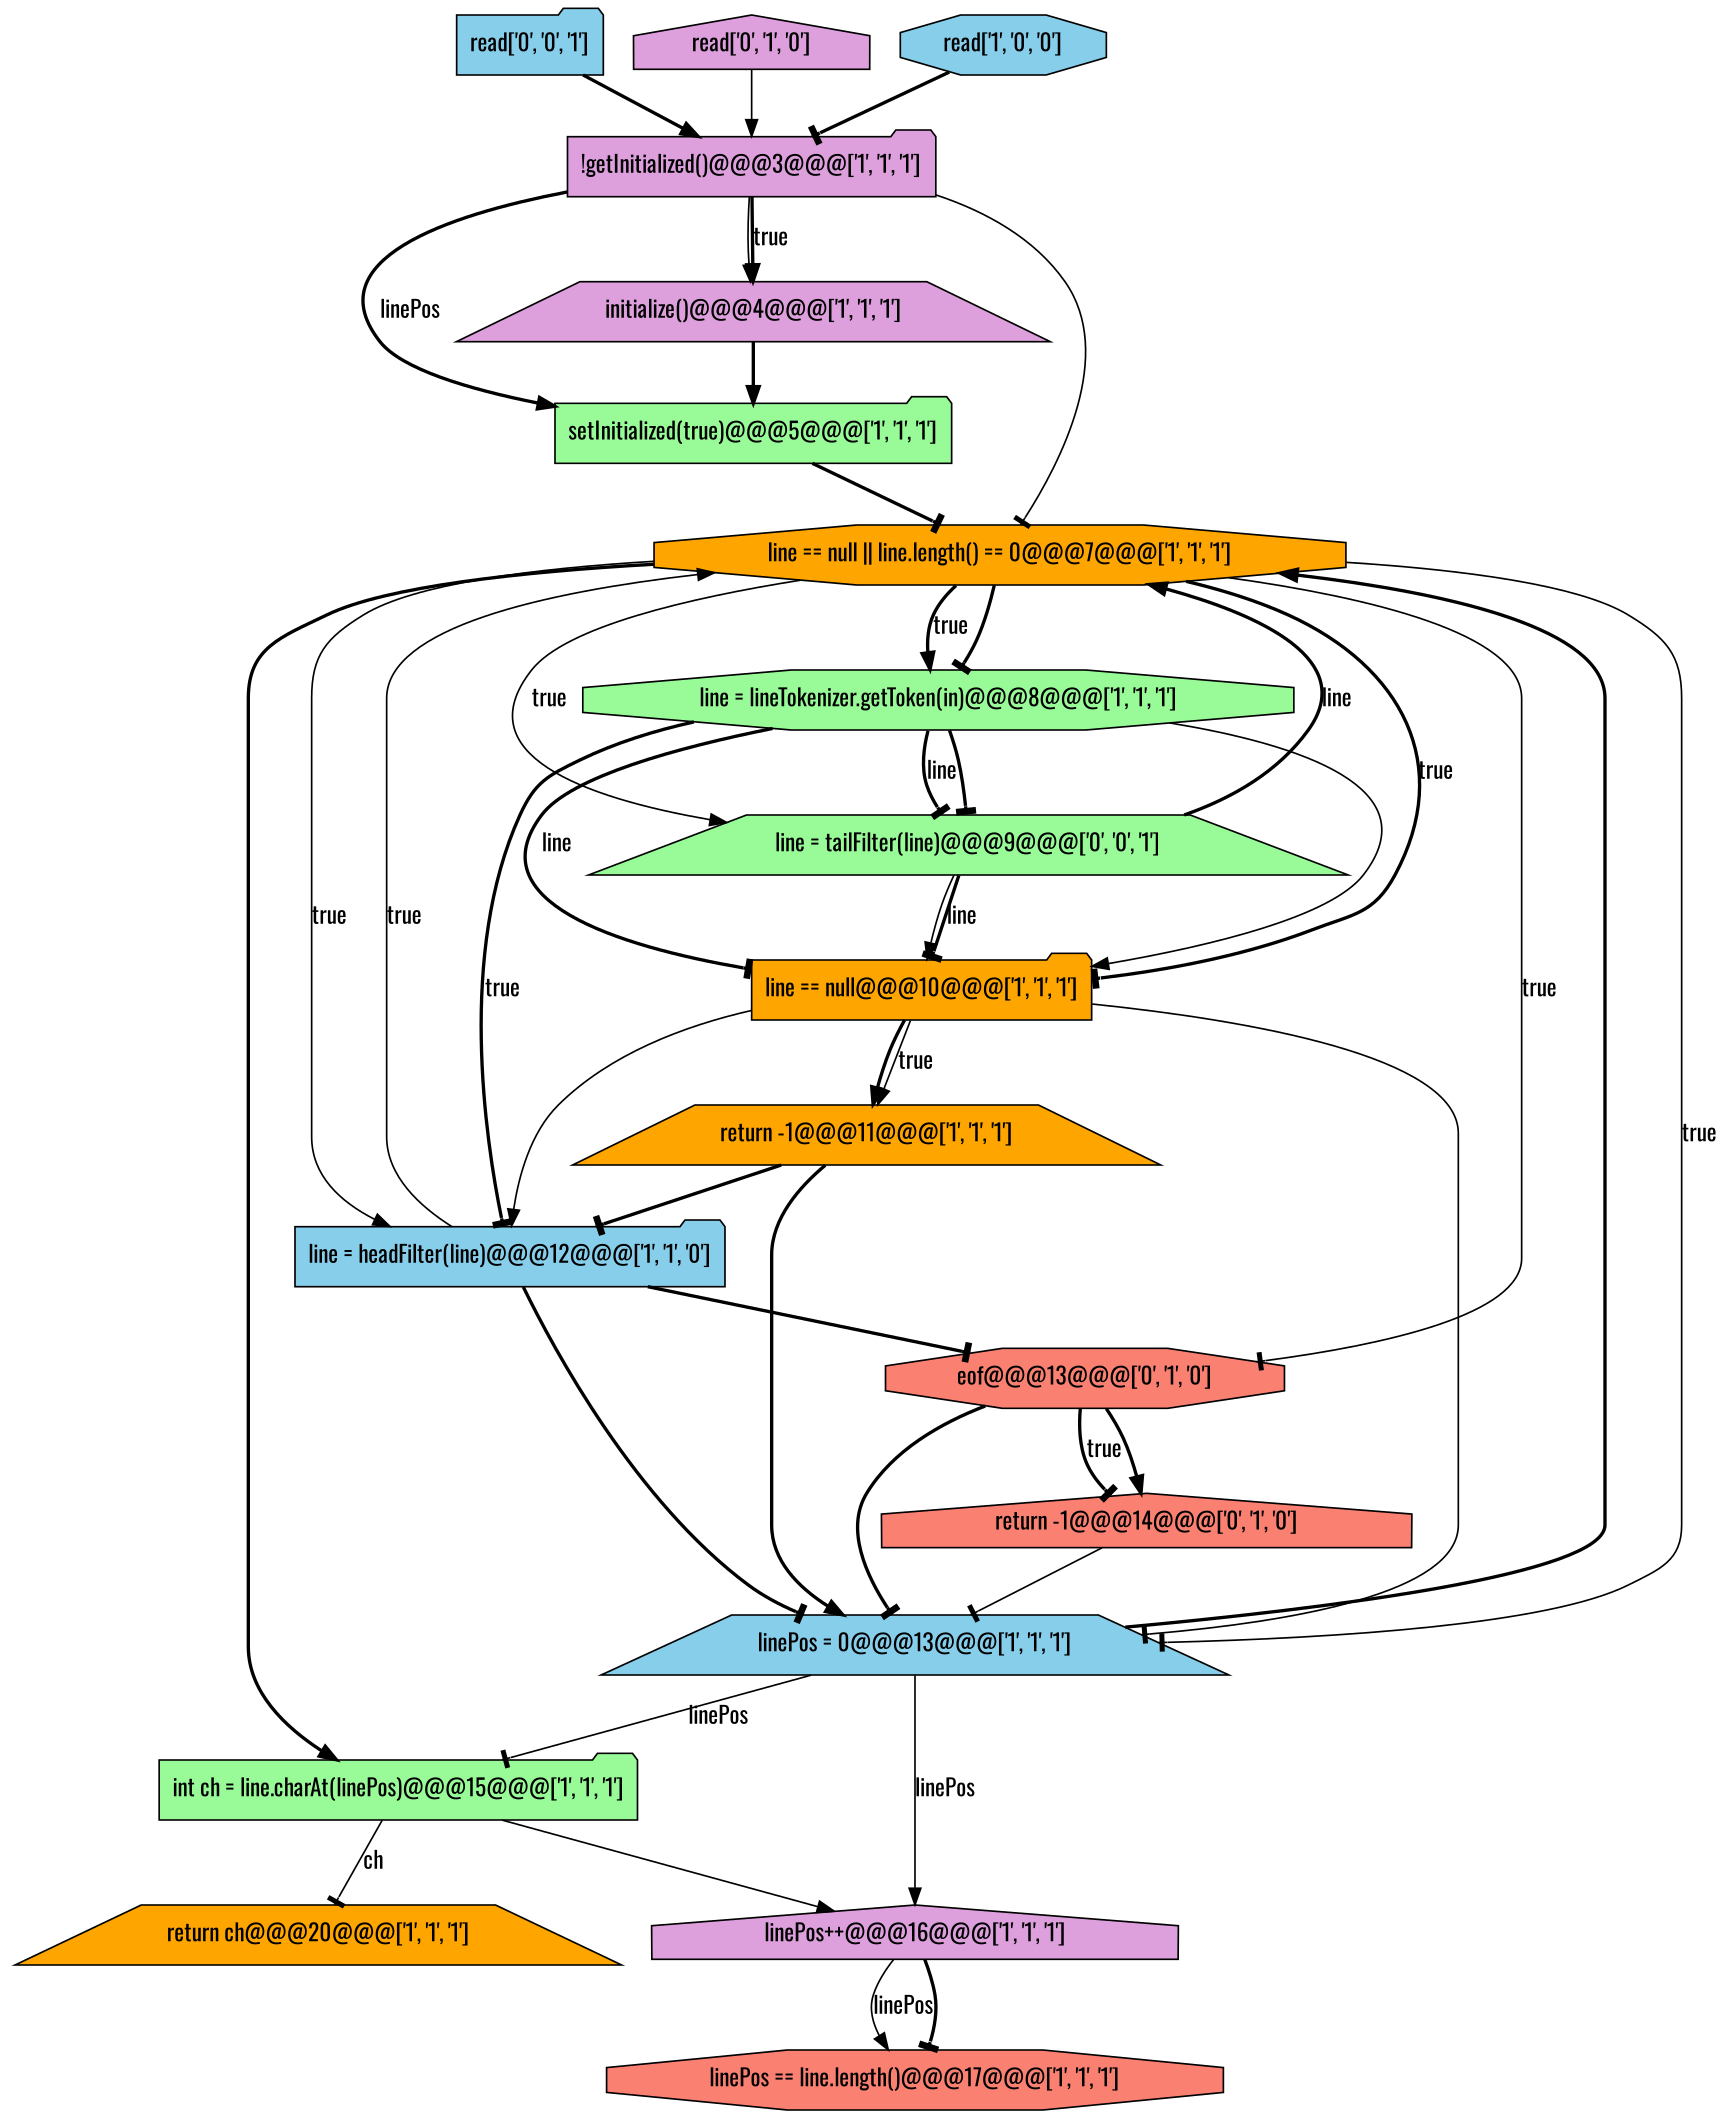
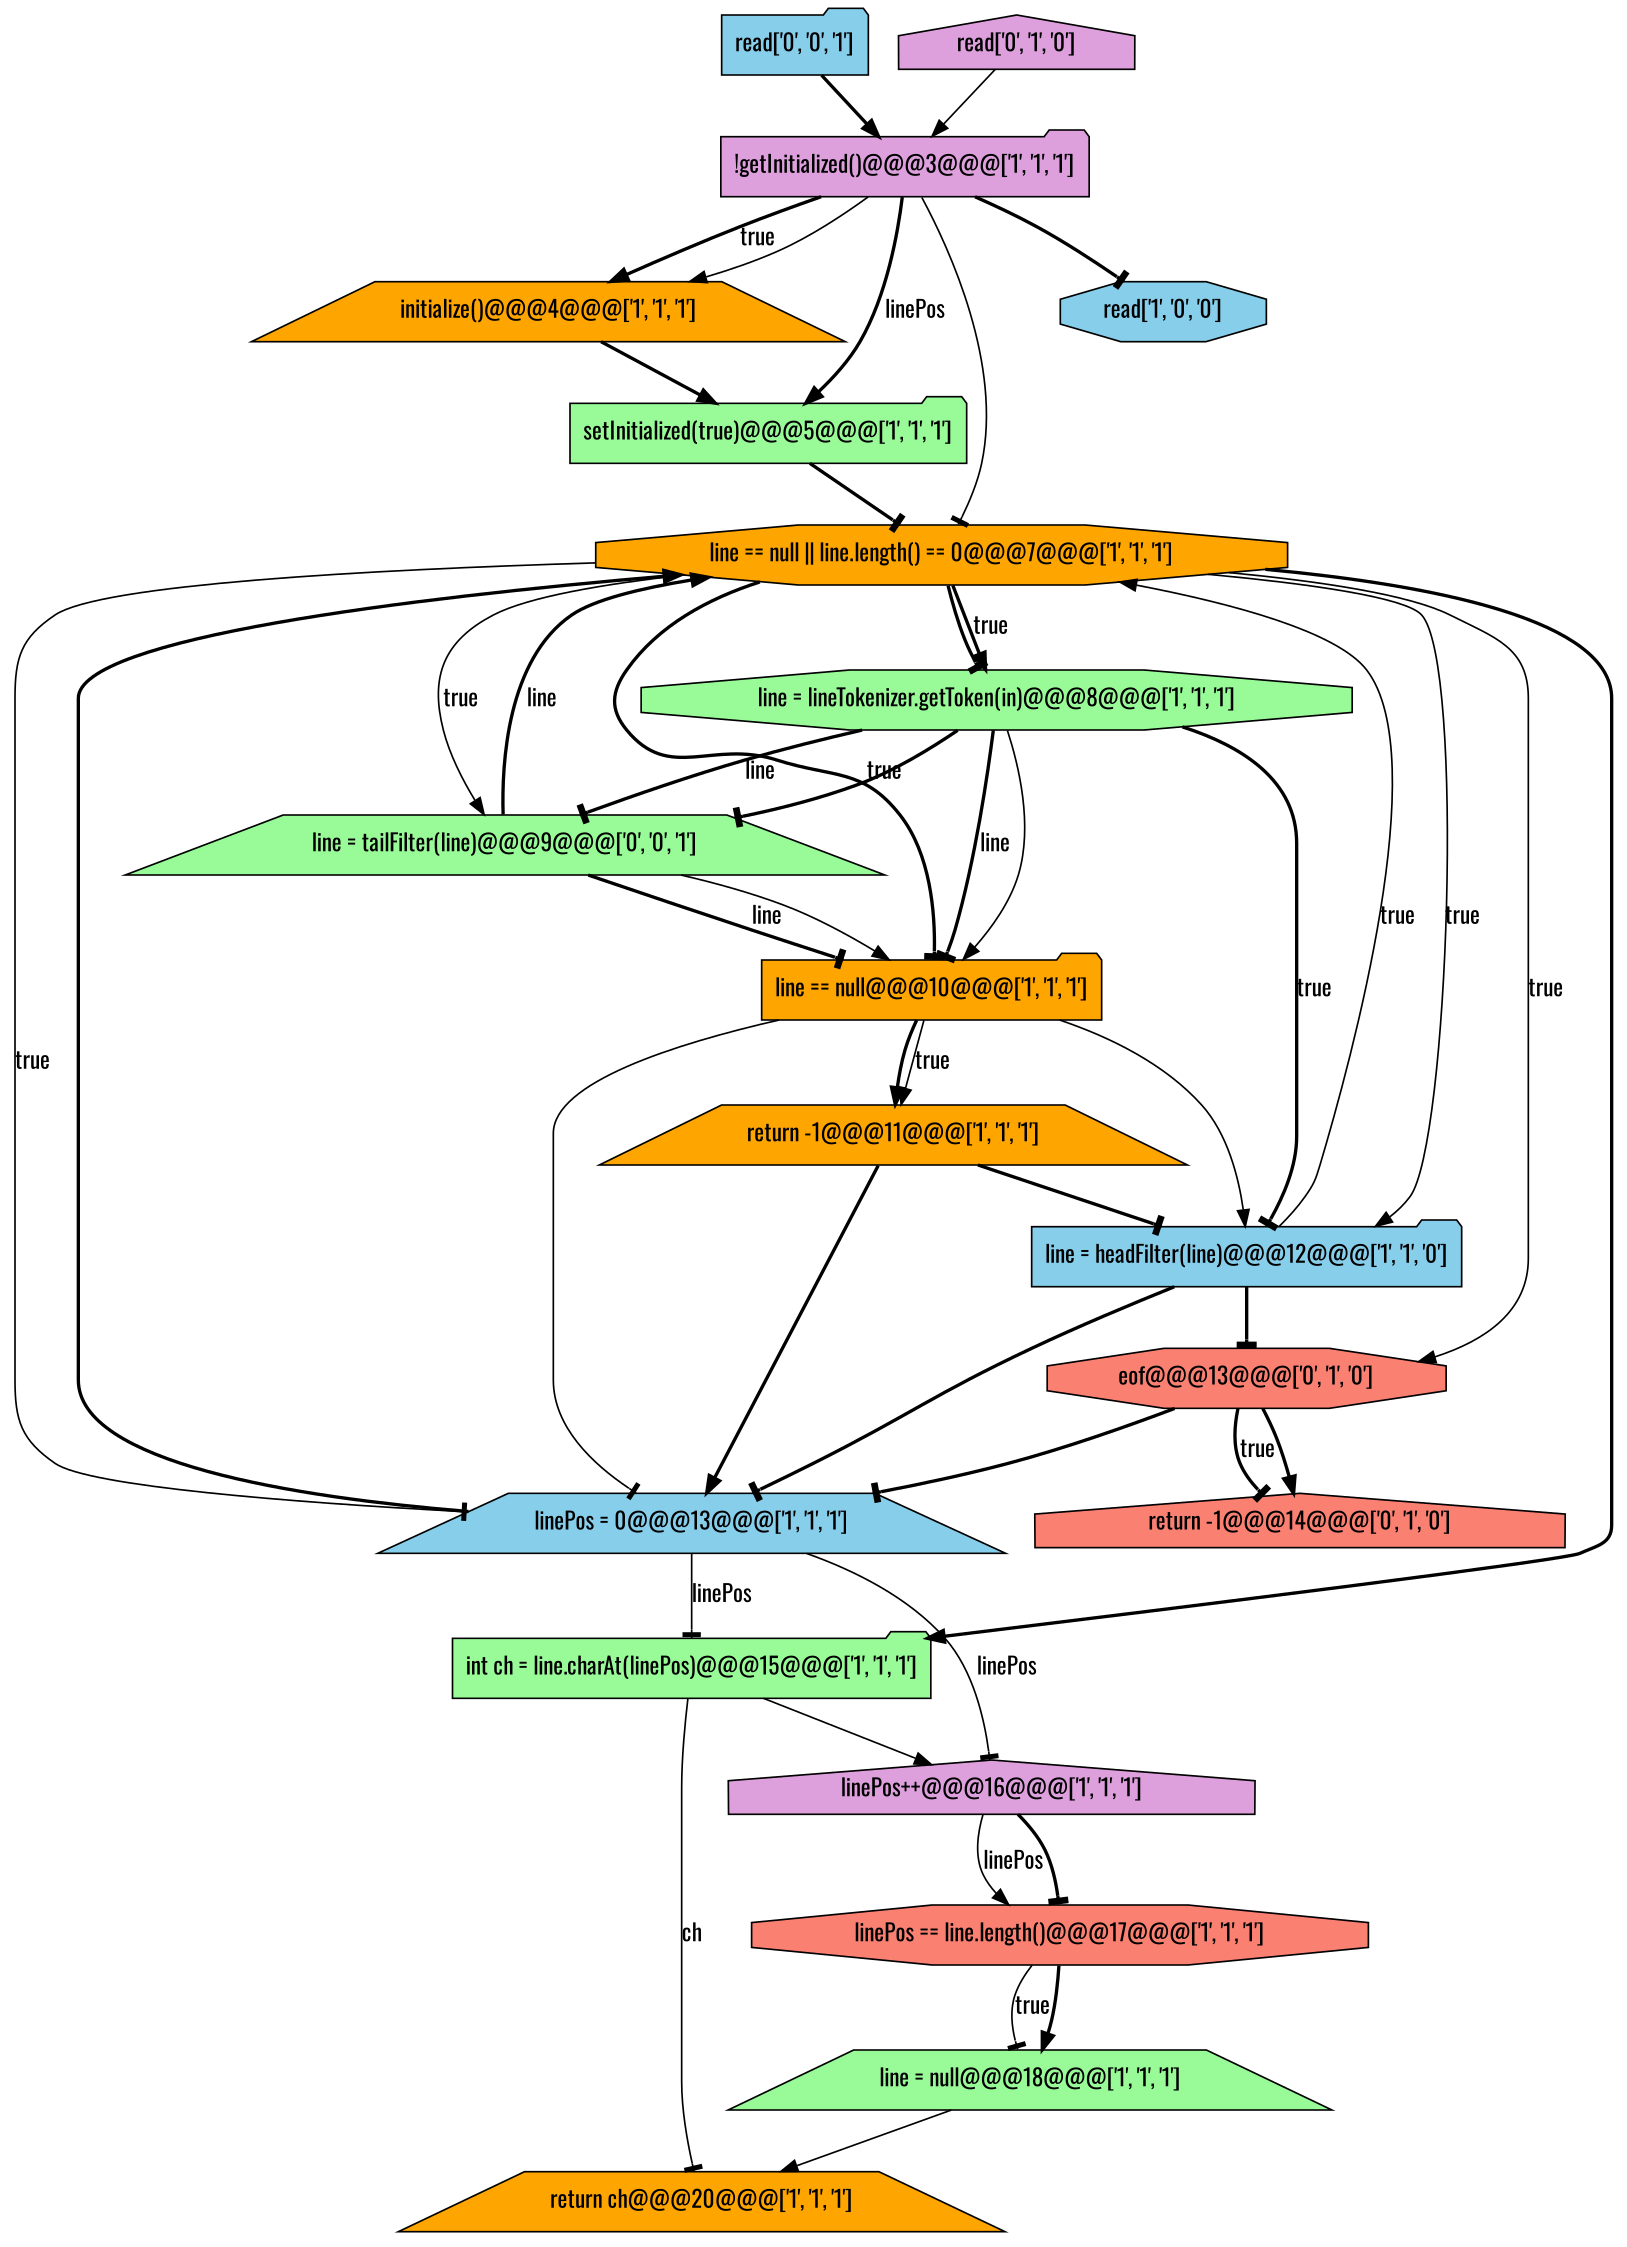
edge "read['1', '0', '0']" -> "!getInitialized()@@@3@@@['1', '1', '1']": reversed
node "initialize()@@@4@@@['1', '1', '1']": fillcolor plum -> orange
edge "line == null || line.length() == 0@@@7@@@['1', '1', '1']" -> "eof@@@13@@@['0', '1', '0']": arrowhead tee -> normal
edge "return -1@@@14@@@['0', '1', '0']" -> "linePos = 0@@@13@@@['1', '1', '1']": removed
edge "linePos = 0@@@13@@@['1', '1', '1']" -> "linePos++@@@16@@@['1', '1', '1']": arrowhead normal -> tee
node "line = null@@@18@@@['1', '1', '1']": added
